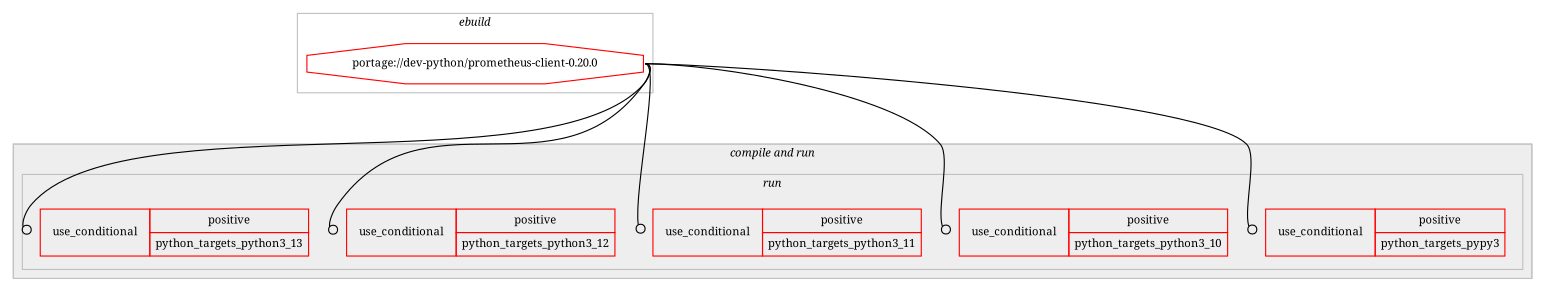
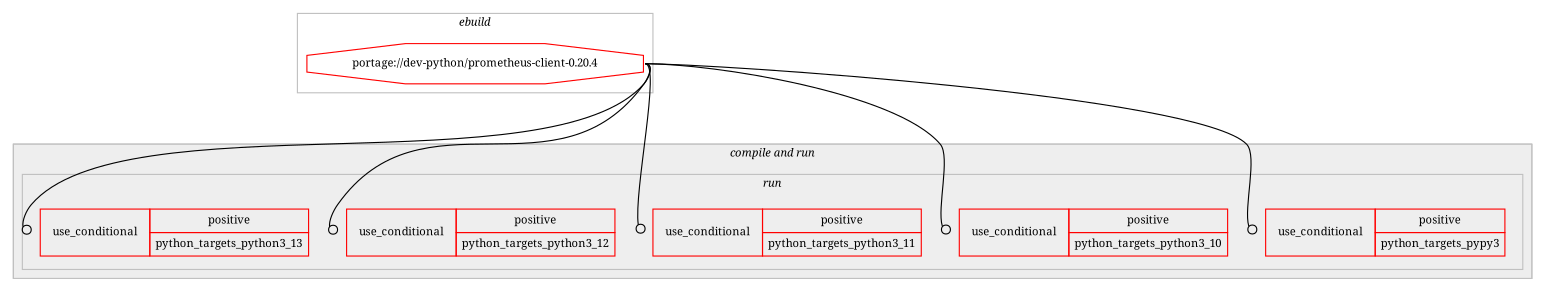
node "portage://dev-python/prometheus-client-0.20.0": label "portage://dev-python/prometheus-client-0.20.0" -> "portage://dev-python/prometheus-client-0.20.4"
